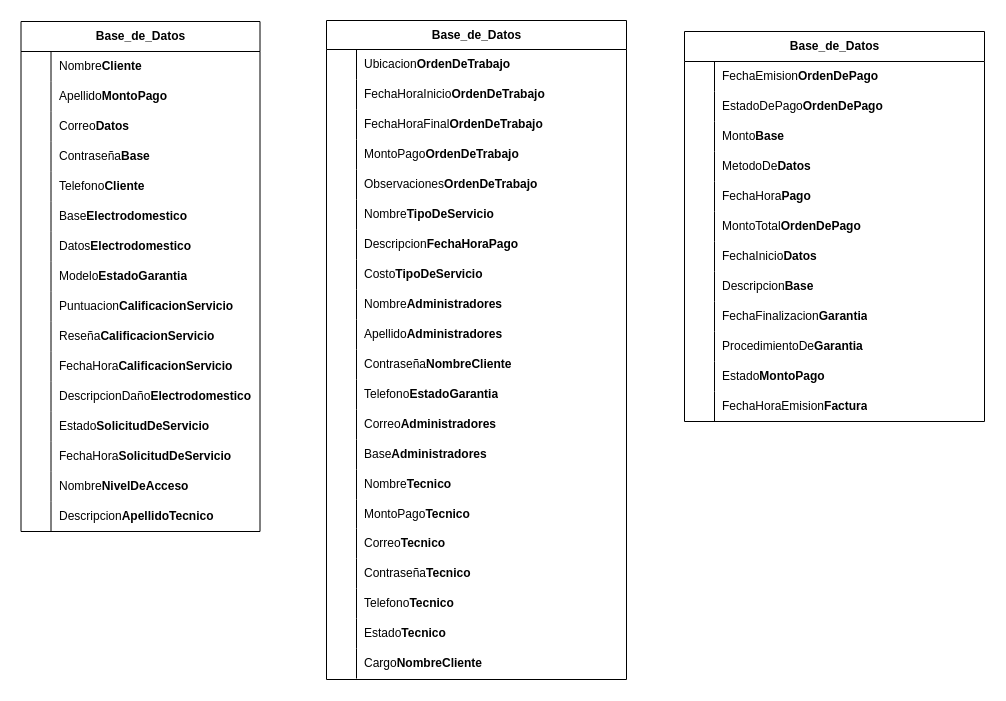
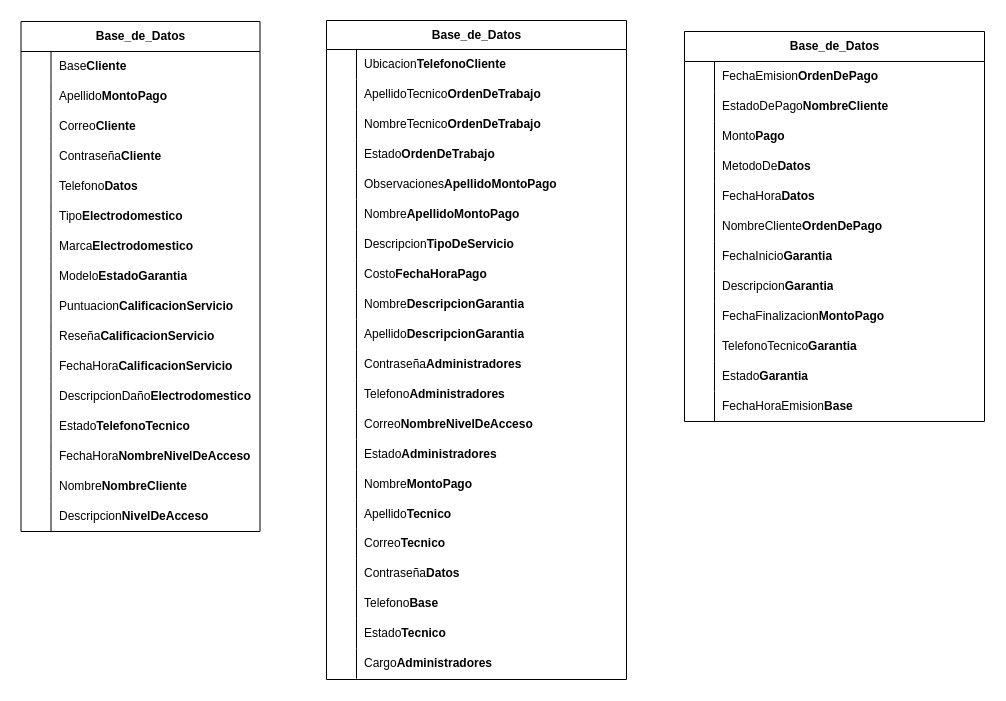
node "UbicacionOrdenDeTrabajo": label "UbicacionOrdenDeTrabajo" -> "UbicacionTelefonoCliente"
node "NombreCliente": label "NombreCliente" -> "BaseCliente"
node "FechaHoraInicioOrdenDeTrabajo": label "FechaHoraInicioOrdenDeTrabajo" -> "ApellidoTecnicoOrdenDeTrabajo"
node "EstadoDePagoOrdenDePago": label "EstadoDePagoOrdenDePago" -> "EstadoDePagoNombreCliente"
node "FechaHoraFinalOrdenDeTrabajo": label "FechaHoraFinalOrdenDeTrabajo" -> "NombreTecnicoOrdenDeTrabajo"
node "CorreoDatos": label "CorreoDatos" -> "CorreoCliente"
node "MontoBase": label "MontoBase" -> "MontoPago"
node "MontoPagoOrdenDeTrabajo": label "MontoPagoOrdenDeTrabajo" -> "EstadoOrdenDeTrabajo"
node "ContraseñaBase": label "ContraseñaBase" -> "ContraseñaCliente"
node "ObservacionesOrdenDeTrabajo": label "ObservacionesOrdenDeTrabajo" -> "ObservacionesApellidoMontoPago"
node "TelefonoCliente": label "TelefonoCliente" -> "TelefonoDatos"
node "FechaHoraPago": label "FechaHoraPago" -> "FechaHoraDatos"
node "NombreTipoDeServicio": label "NombreTipoDeServicio" -> "NombreApellidoMontoPago"
node "BaseElectrodomestico": label "BaseElectrodomestico" -> "TipoElectrodomestico"
node "MontoTotalOrdenDePago": label "MontoTotalOrdenDePago" -> "NombreClienteOrdenDePago"
node "DescripcionFechaHoraPago": label "DescripcionFechaHoraPago" -> "DescripcionTipoDeServicio"
node "DatosElectrodomestico": label "DatosElectrodomestico" -> "MarcaElectrodomestico"
node "FechaInicioDatos": label "FechaInicioDatos" -> "FechaInicioGarantia"
node "CostoTipoDeServicio": label "CostoTipoDeServicio" -> "CostoFechaHoraPago"
node "DescripcionBase": label "DescripcionBase" -> "DescripcionGarantia"
node "NombreAdministradores": label "NombreAdministradores" -> "NombreDescripcionGarantia"
node "FechaFinalizacionGarantia": label "FechaFinalizacionGarantia" -> "FechaFinalizacionMontoPago"
node "ApellidoAdministradores": label "ApellidoAdministradores" -> "ApellidoDescripcionGarantia"
node "ProcedimientoDeGarantia": label "ProcedimientoDeGarantia" -> "TelefonoTecnicoGarantia"
node "ContraseñaNombreCliente": label "ContraseñaNombreCliente" -> "ContraseñaAdministradores"
node "EstadoMontoPago": label "EstadoMontoPago" -> "EstadoGarantia"
node "TelefonoEstadoGarantia": label "TelefonoEstadoGarantia" -> "TelefonoAdministradores"
node "FechaHoraEmisionFactura": label "FechaHoraEmisionFactura" -> "FechaHoraEmisionBase"
node "CorreoAdministradores": label "CorreoAdministradores" -> "CorreoNombreNivelDeAcceso"
node "EstadoSolicitudDeServicio": label "EstadoSolicitudDeServicio" -> "EstadoTelefonoTecnico"
node "BaseAdministradores": label "BaseAdministradores" -> "EstadoAdministradores"
node "FechaHoraSolicitudDeServicio": label "FechaHoraSolicitudDeServicio" -> "FechaHoraNombreNivelDeAcceso"
node "NombreTecnico": label "NombreTecnico" -> "NombreMontoPago"
node "NombreNivelDeAcceso": label "NombreNivelDeAcceso" -> "NombreNombreCliente"
node "MontoPagoTecnico": label "MontoPagoTecnico" -> "ApellidoTecnico"
node "DescripcionApellidoTecnico": label "DescripcionApellidoTecnico" -> "DescripcionNivelDeAcceso"
node "ContraseñaTecnico": label "ContraseñaTecnico" -> "ContraseñaDatos"
node "TelefonoTecnico": label "TelefonoTecnico" -> "TelefonoBase"
node "CargoNombreCliente": label "CargoNombreCliente" -> "CargoAdministradores"
